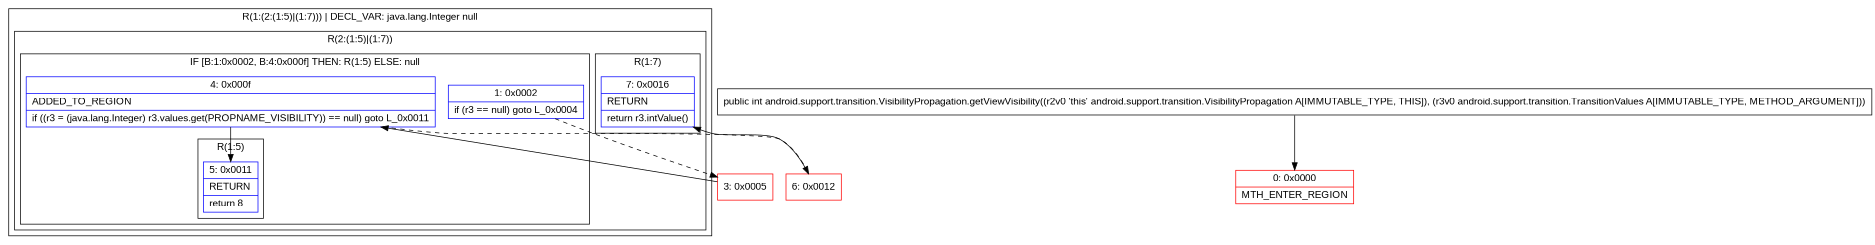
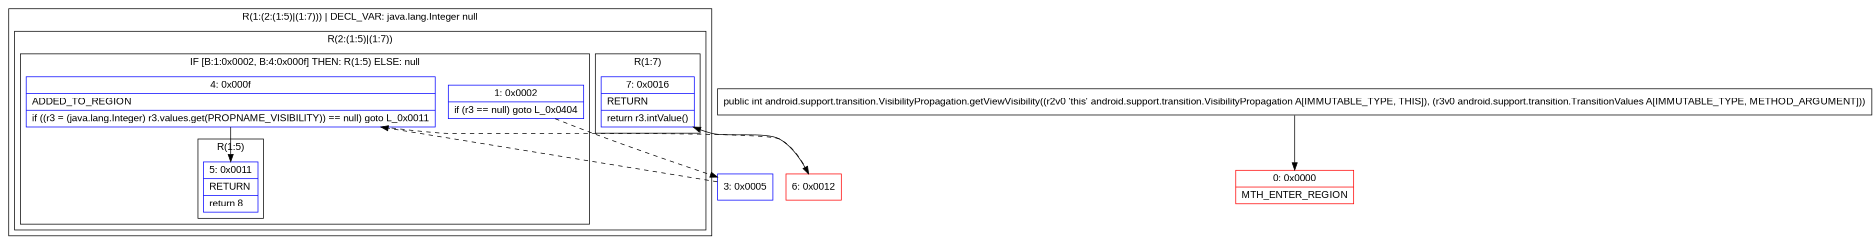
node "1: 0x0002": text "if (r3 == null) goto L_0x0004" -> "if (r3 == null) goto L_0x0404"
edge "3: 0x0005" -> "4: 0x000f": style solid -> dashed
node "3: 0x0005": color red -> blue
